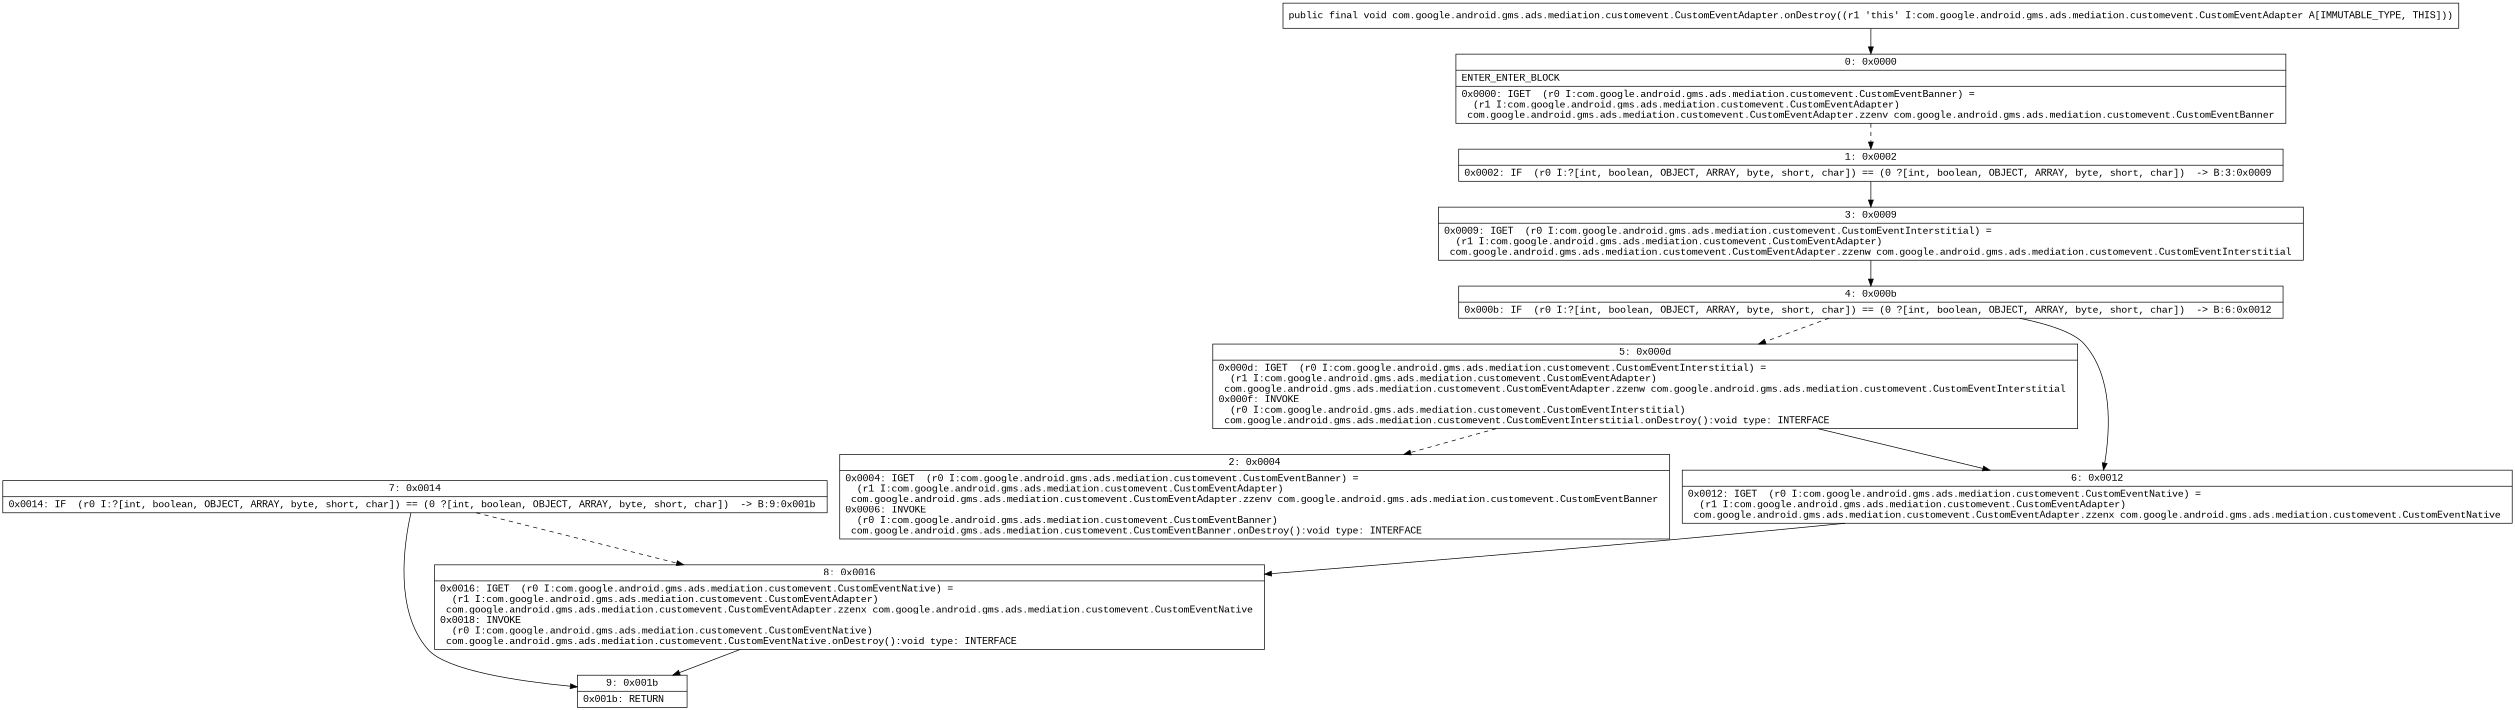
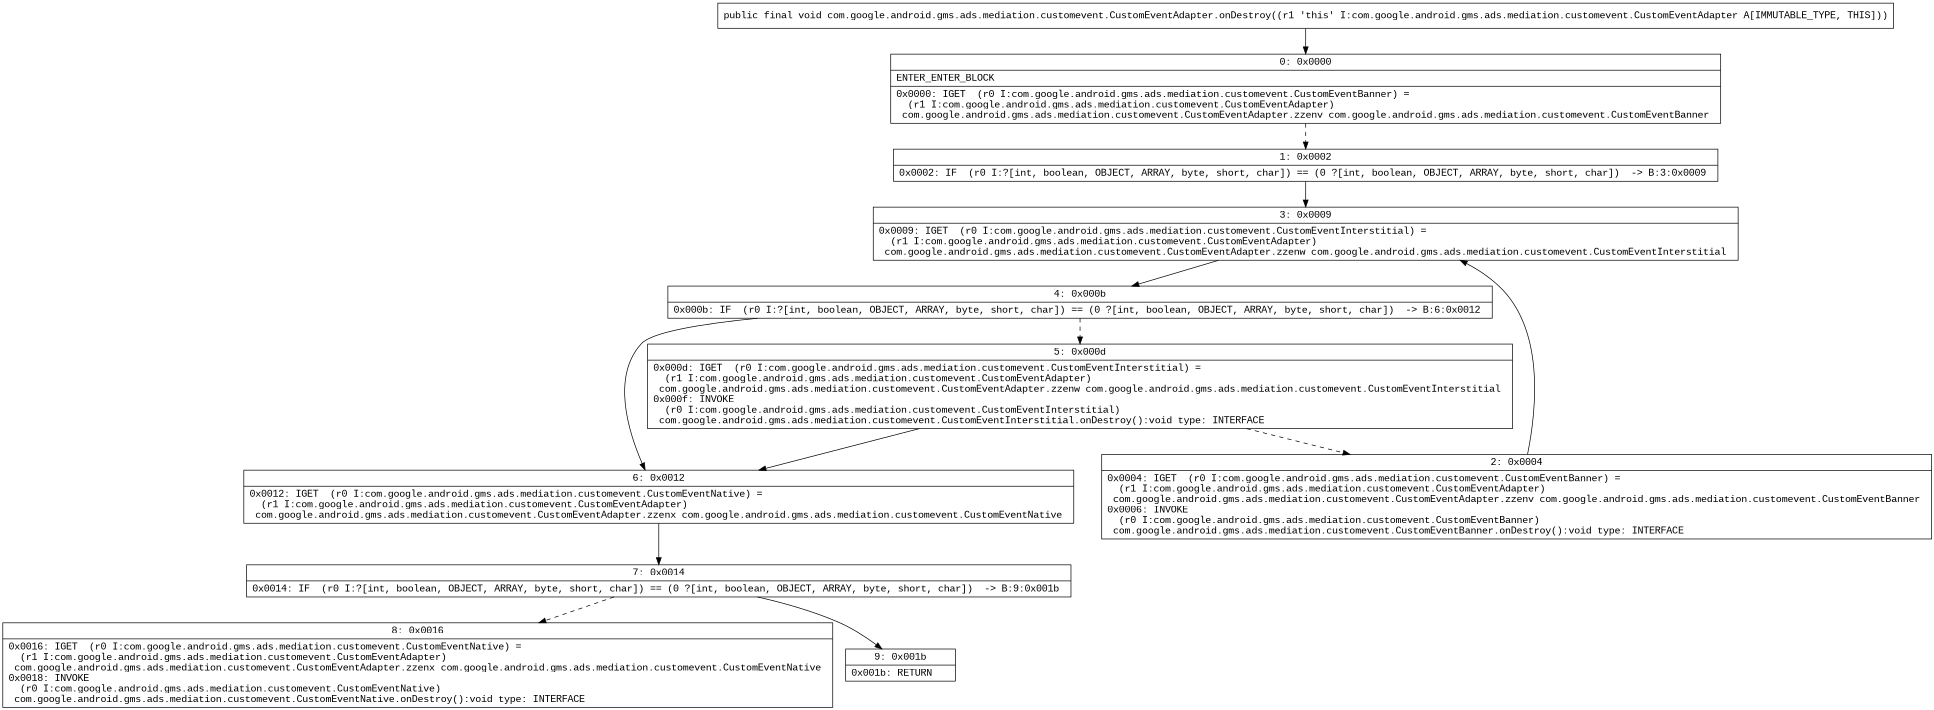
edge "2: 0x0004" -> "3: 0x0009": added
edge "6: 0x0012" -> "8: 0x0016": now "6: 0x0012" -> "7: 0x0014"
edge "8: 0x0016" -> "9: 0x001b": removed
